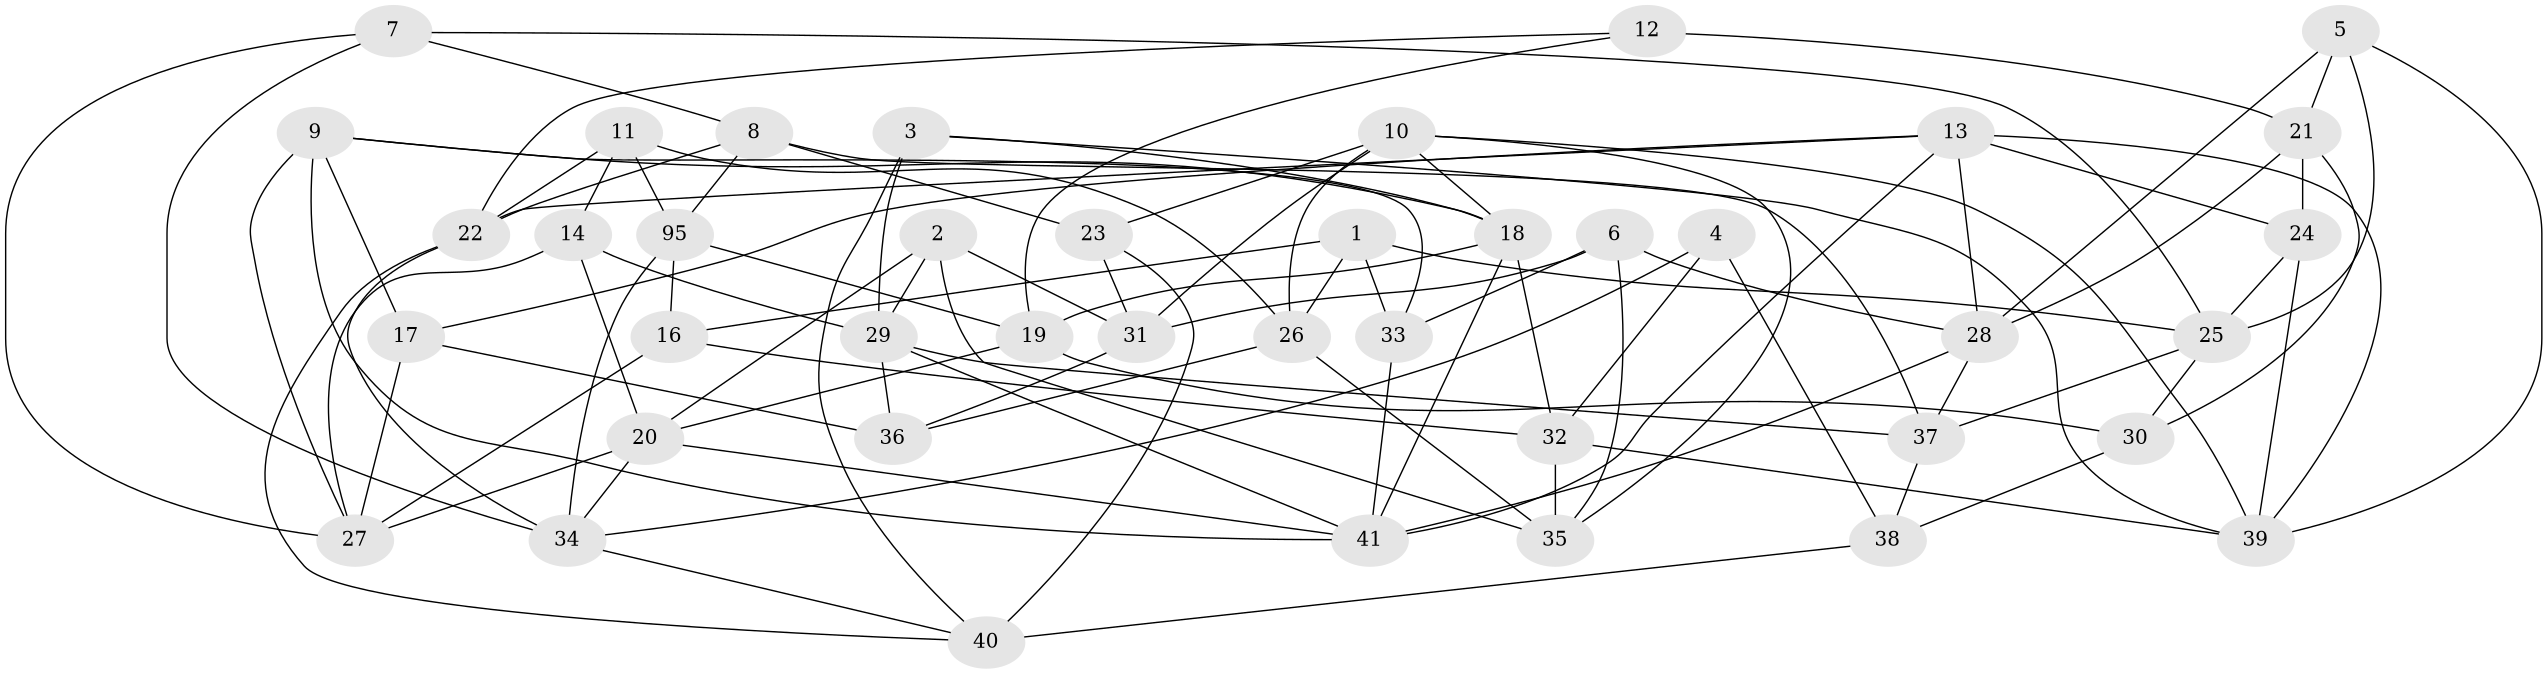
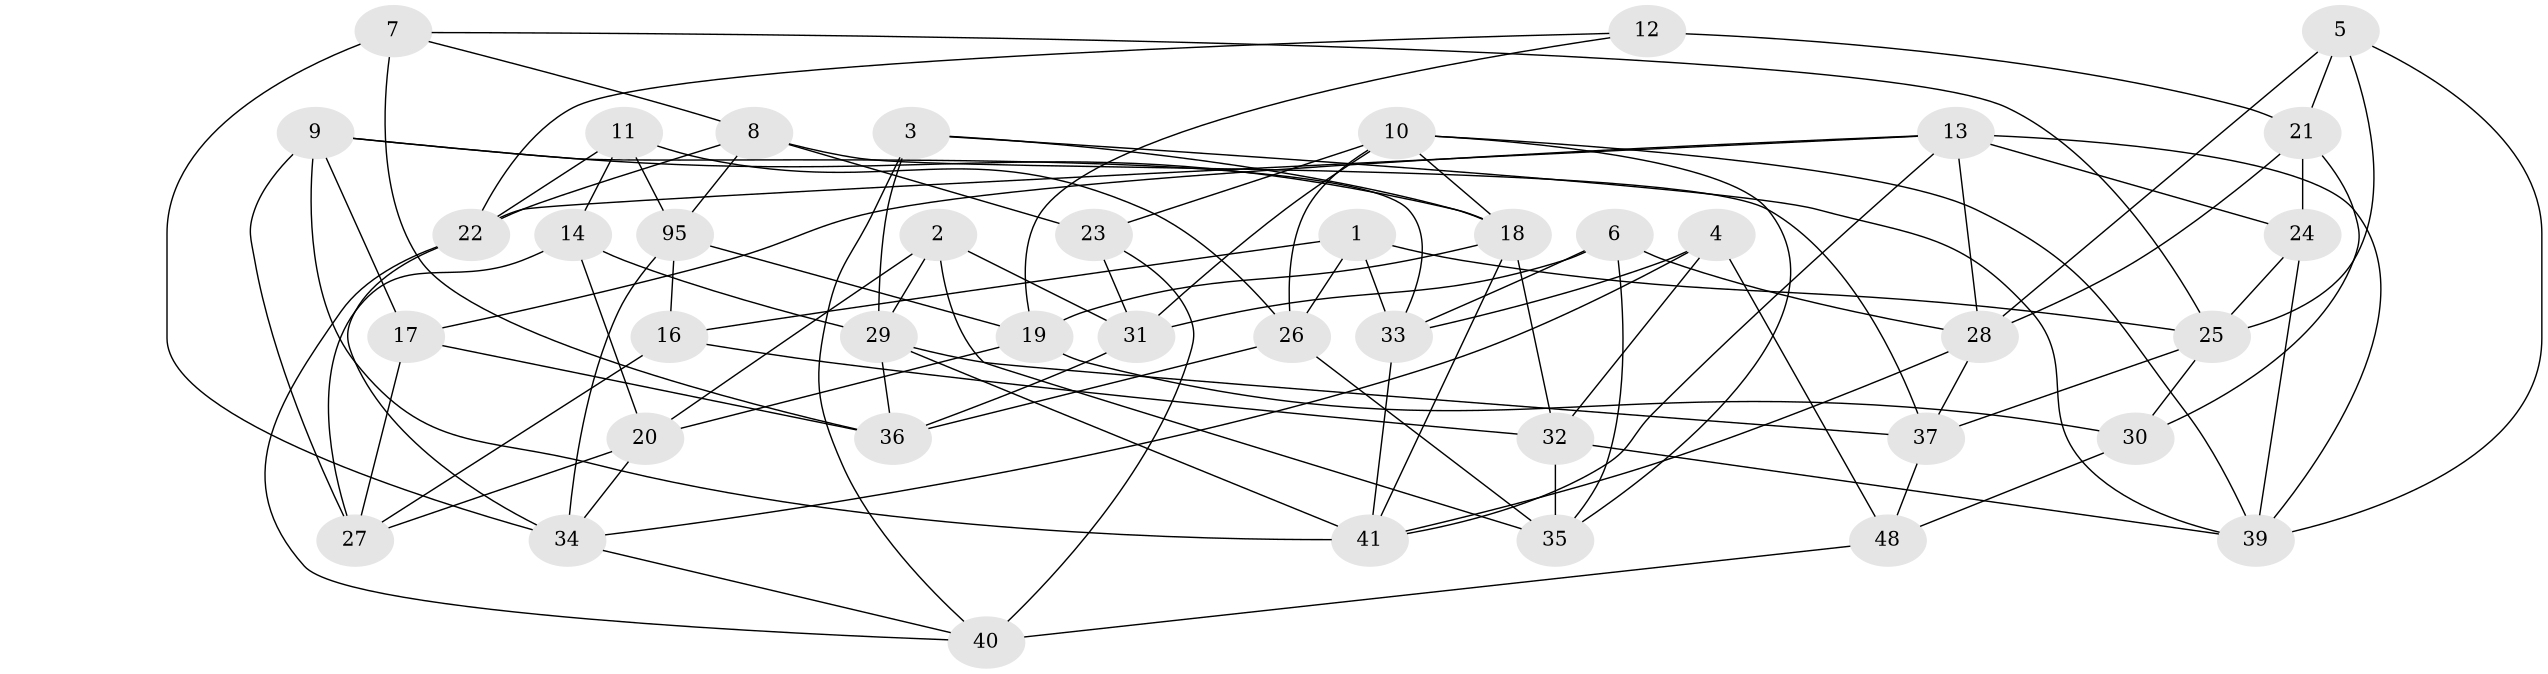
edge "7" -- "27": now "7" -- "36"
edge "4" -- "33": added
edge "20" -- "41": removed
node "38": label "38" -> "48"
